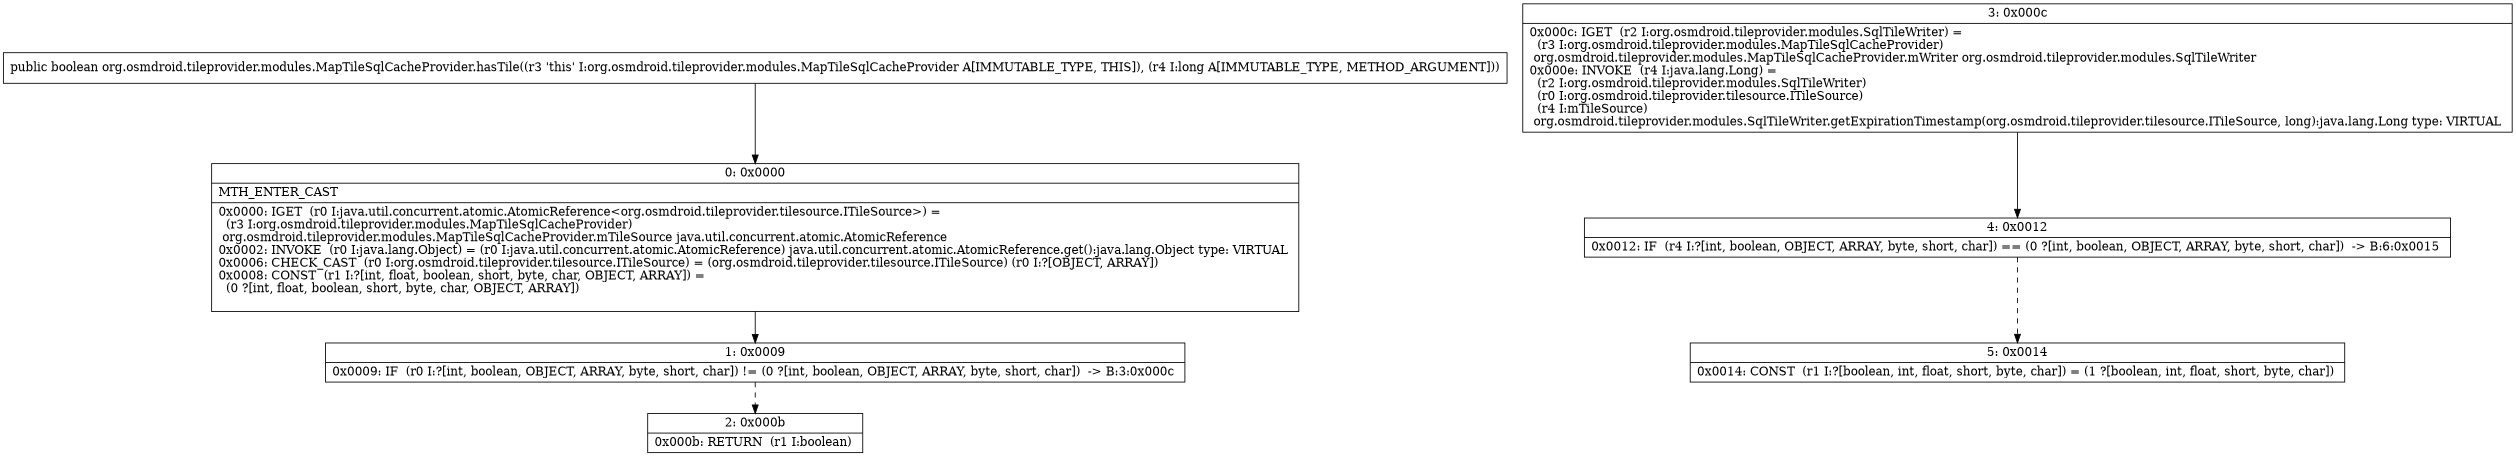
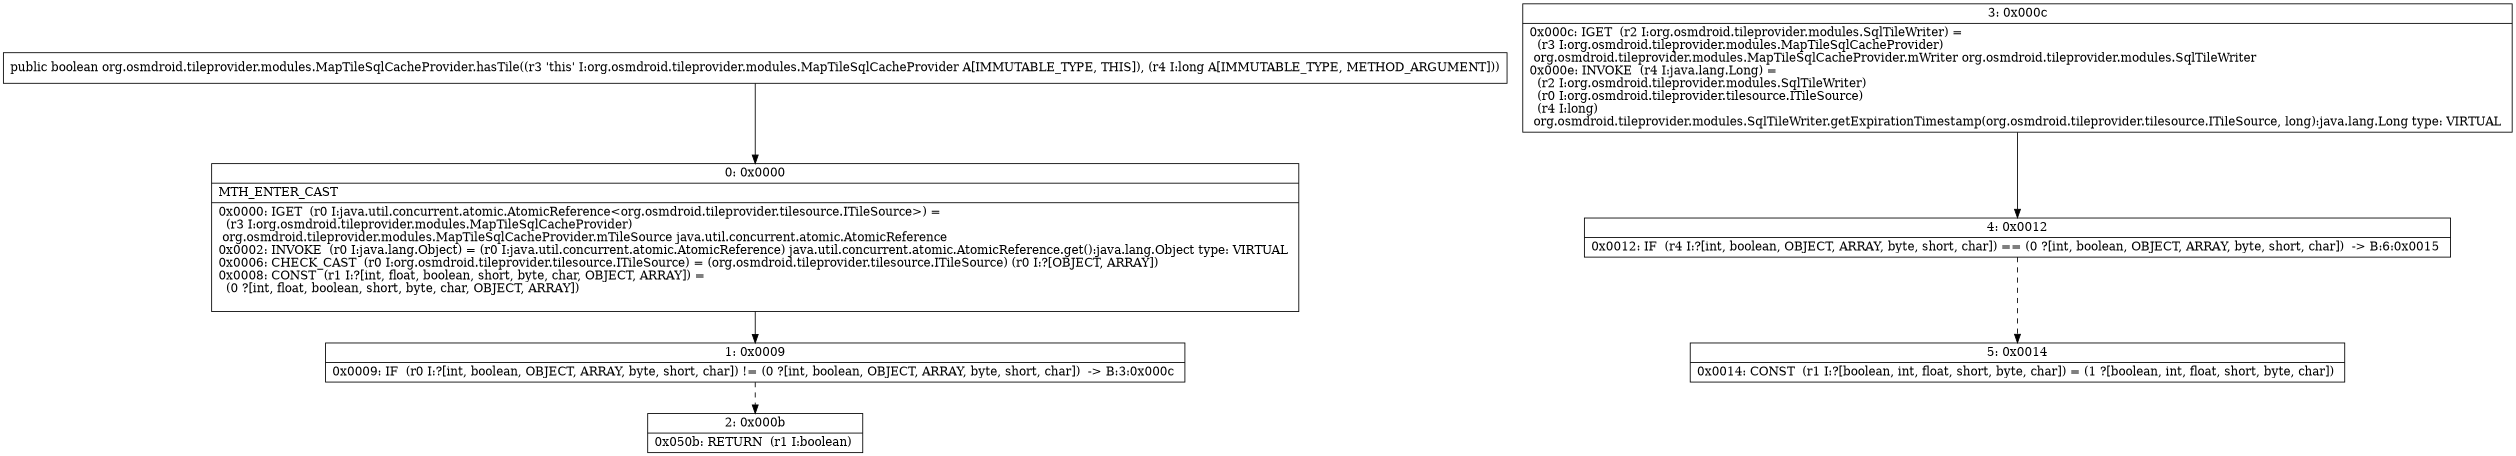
node "3: 0x000c": text "(r4 I:mTileSource)" -> "(r4 I:long)"
node "2: 0x000b": text "0x000b: RETURN  (r1 I:boolean)" -> "0x050b: RETURN  (r1 I:boolean)"
